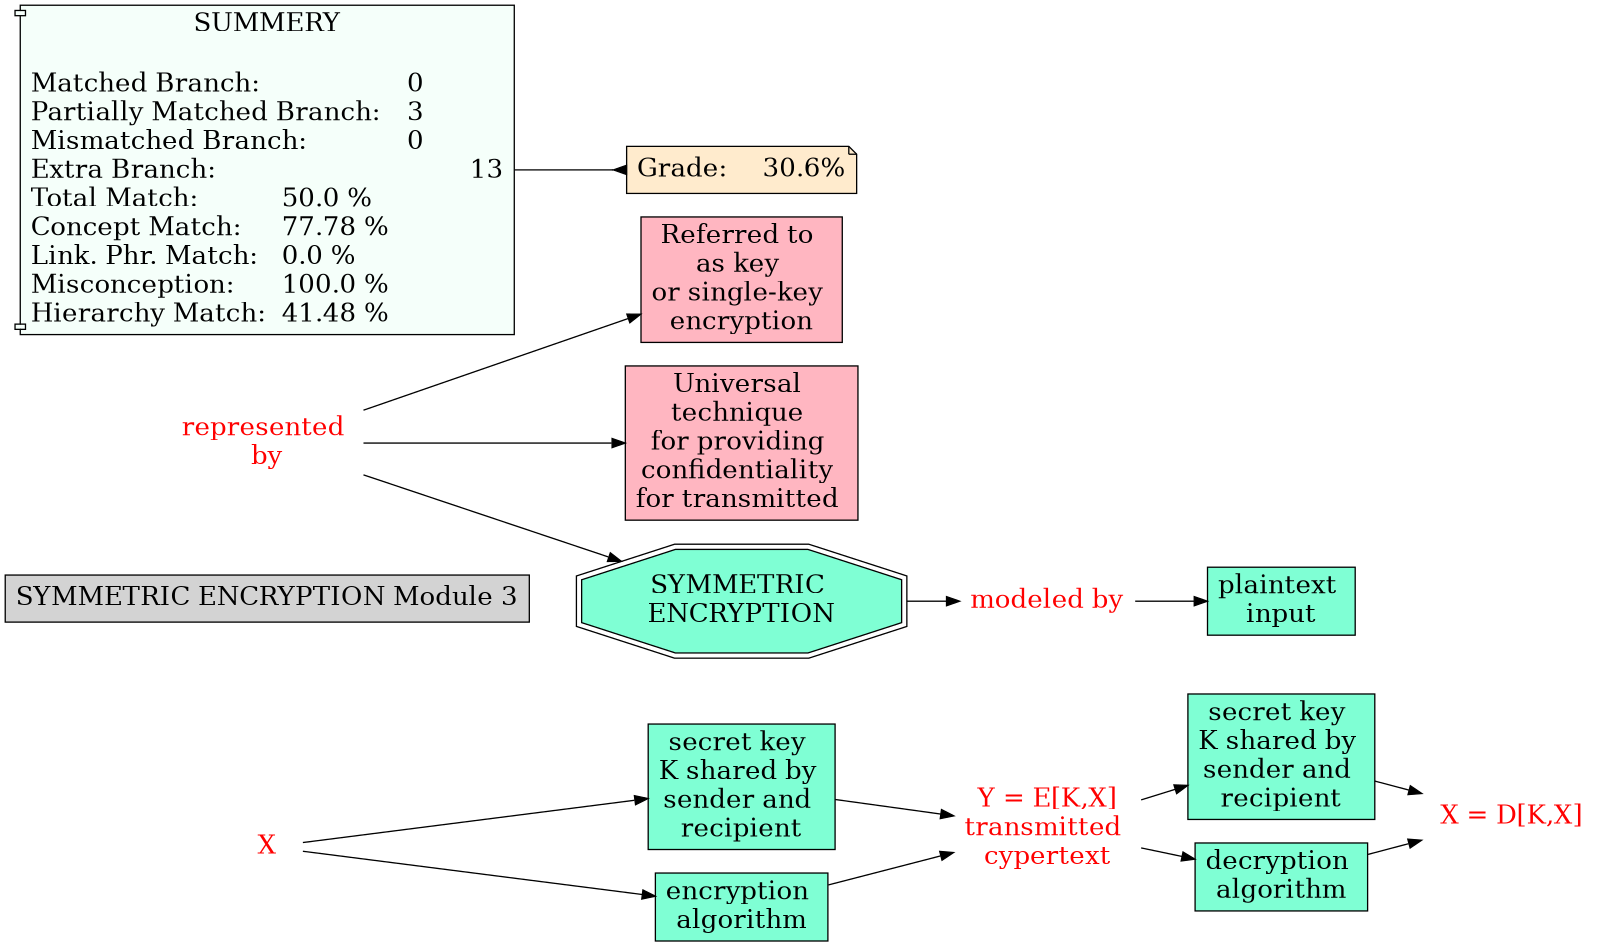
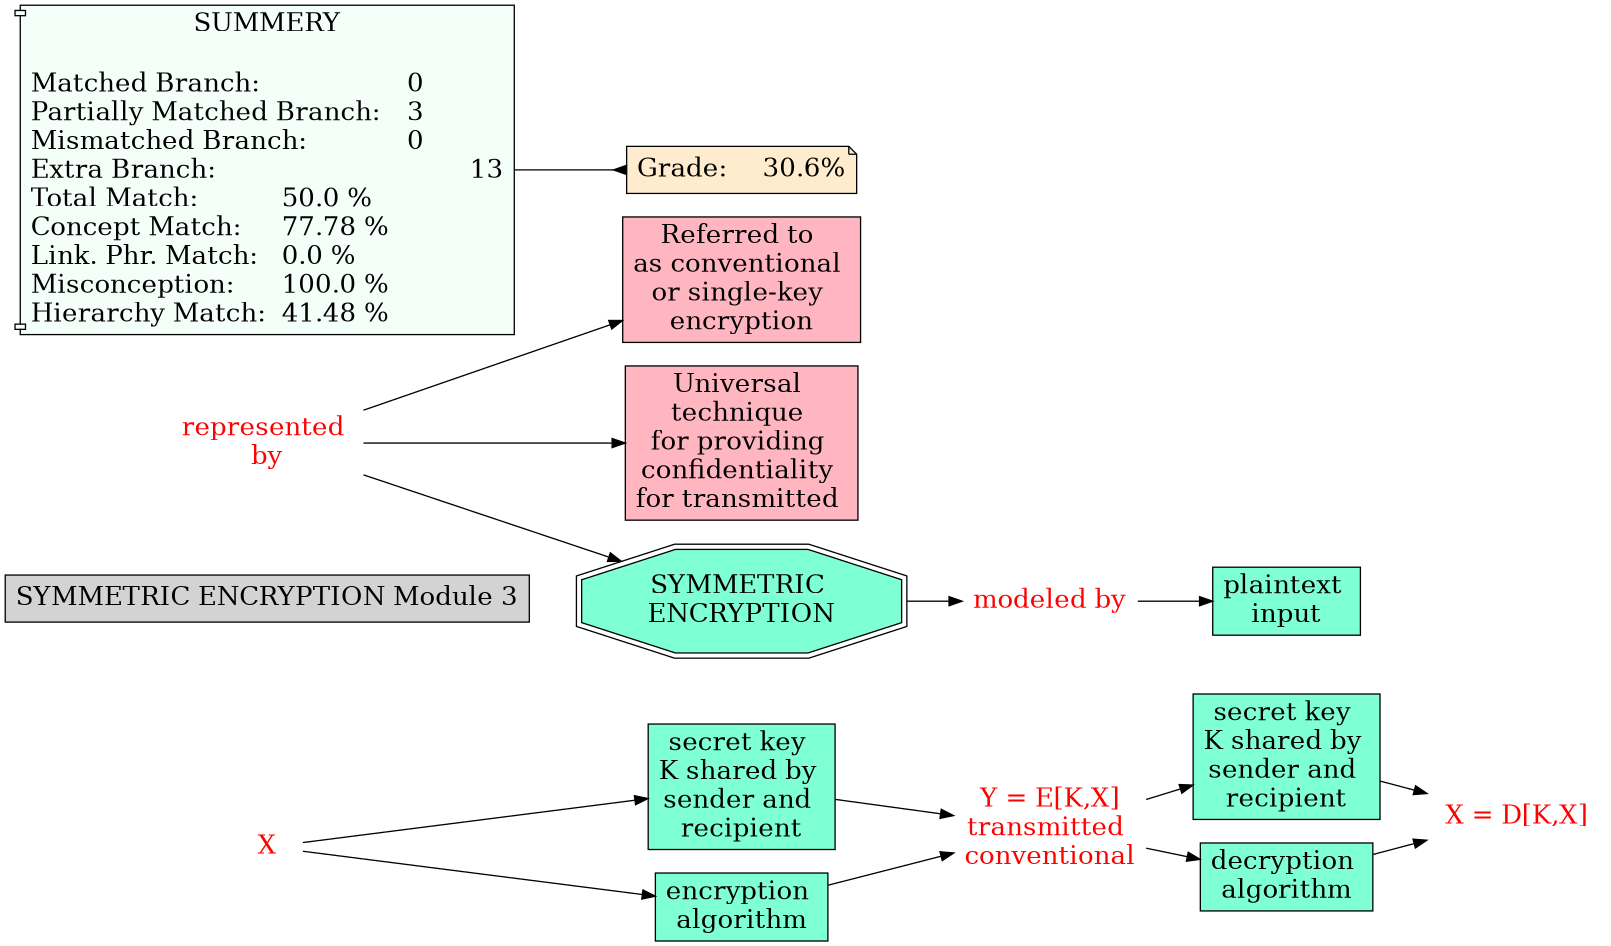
node "Referred to as key or single-key encryption": label "Referred to as key or single-key encryption" -> "Referred to as conventional or single-key encryption"
node "Y = E[K,X] transmitted cypertext": label "Y = E[K,X] transmitted cypertext" -> "Y = E[K,X] transmitted conventional"
